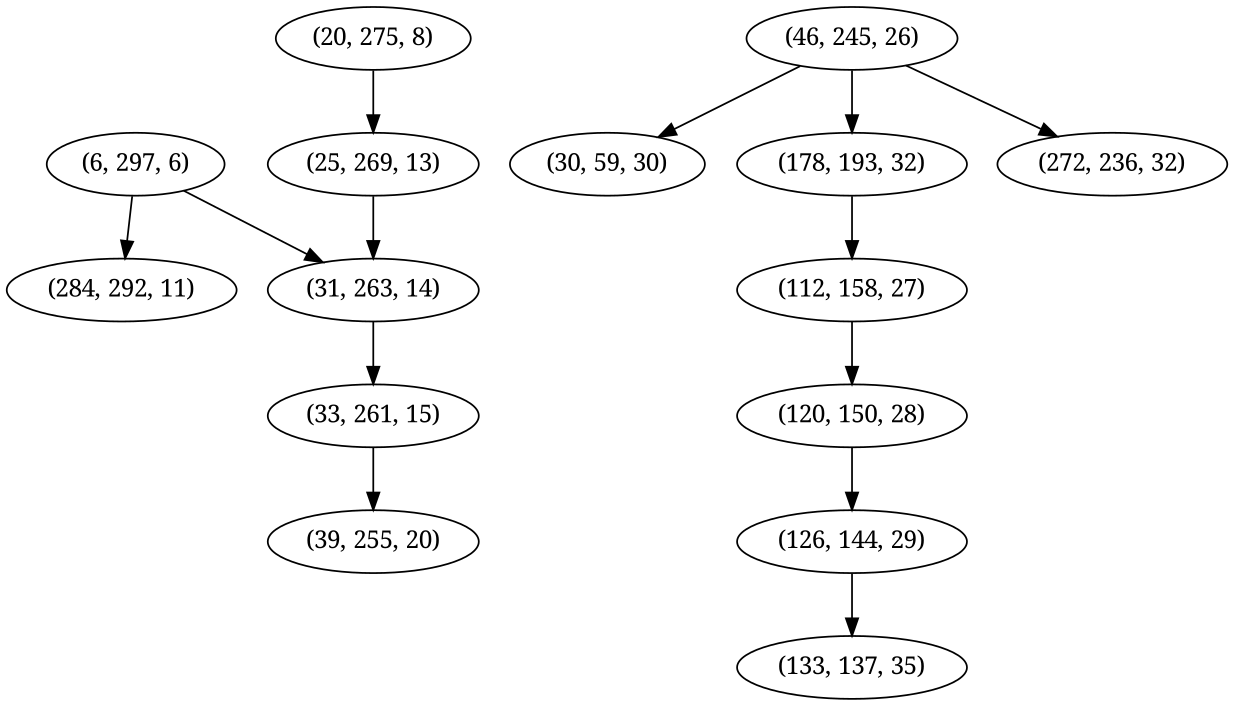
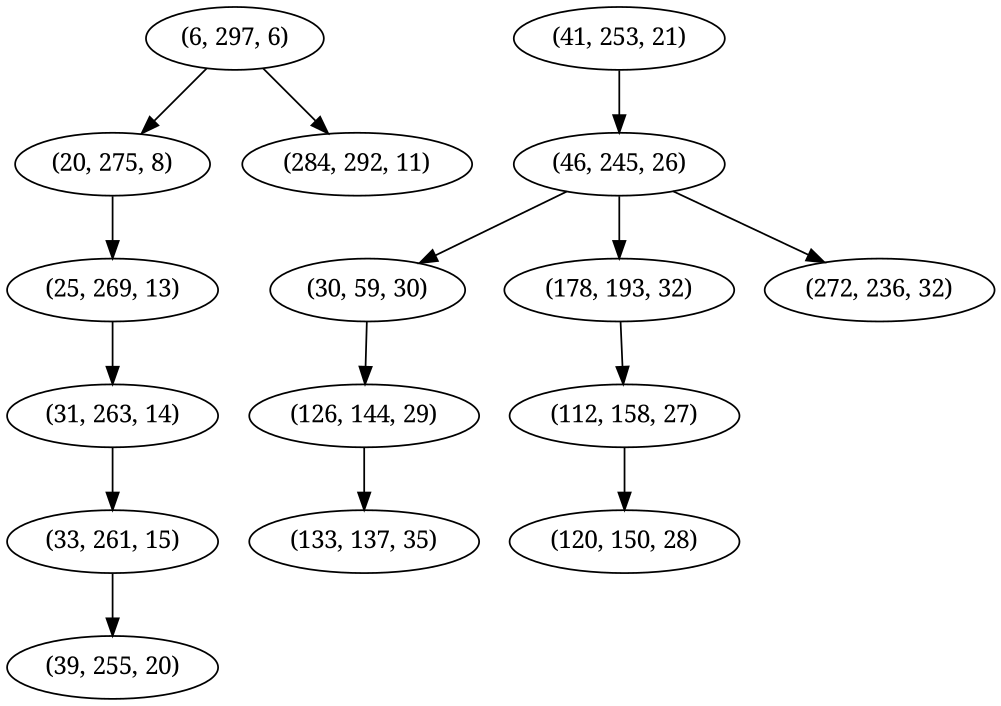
node "(41, 253, 21)": added
edge "(6, 297, 6)" -> "(31, 263, 14)": now "(6, 297, 6)" -> "(20, 275, 8)"
edge "(120, 150, 28)" -> "(126, 144, 29)": now "(30, 59, 30)" -> "(126, 144, 29)"
